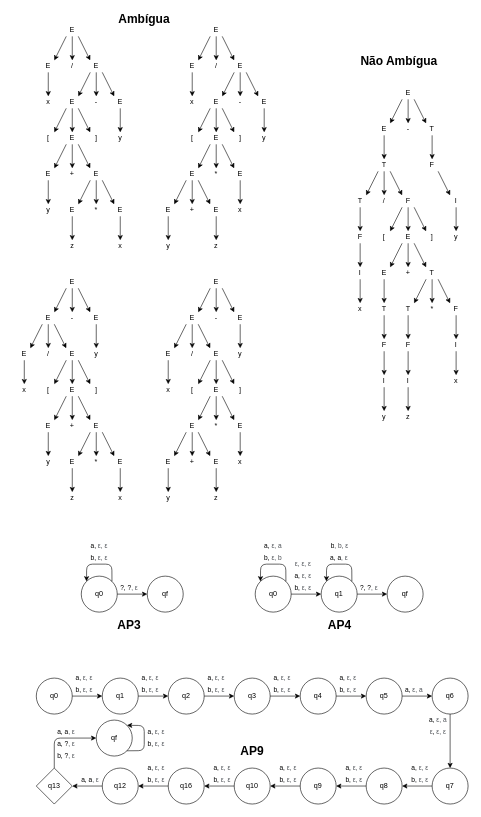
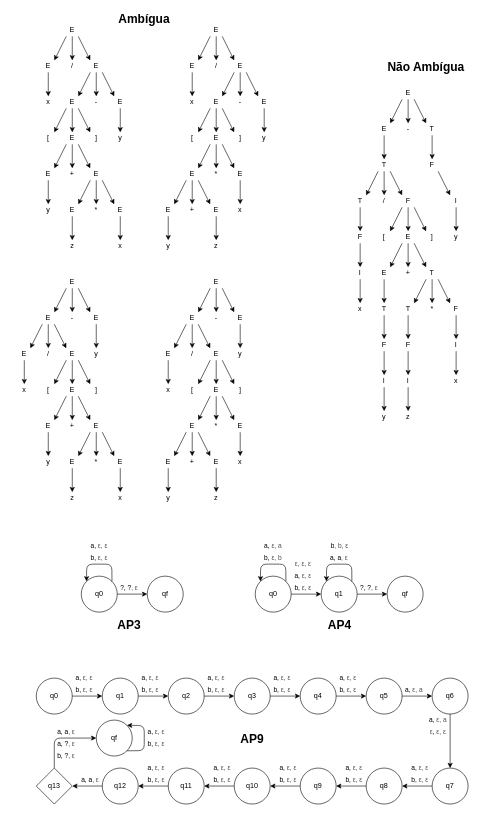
node "Não Ambígua": moved (399, 60) -> (426, 66)
node "AP9": moved (252, 750) -> (252, 738)
node "q16": label "q16" -> "q11"
